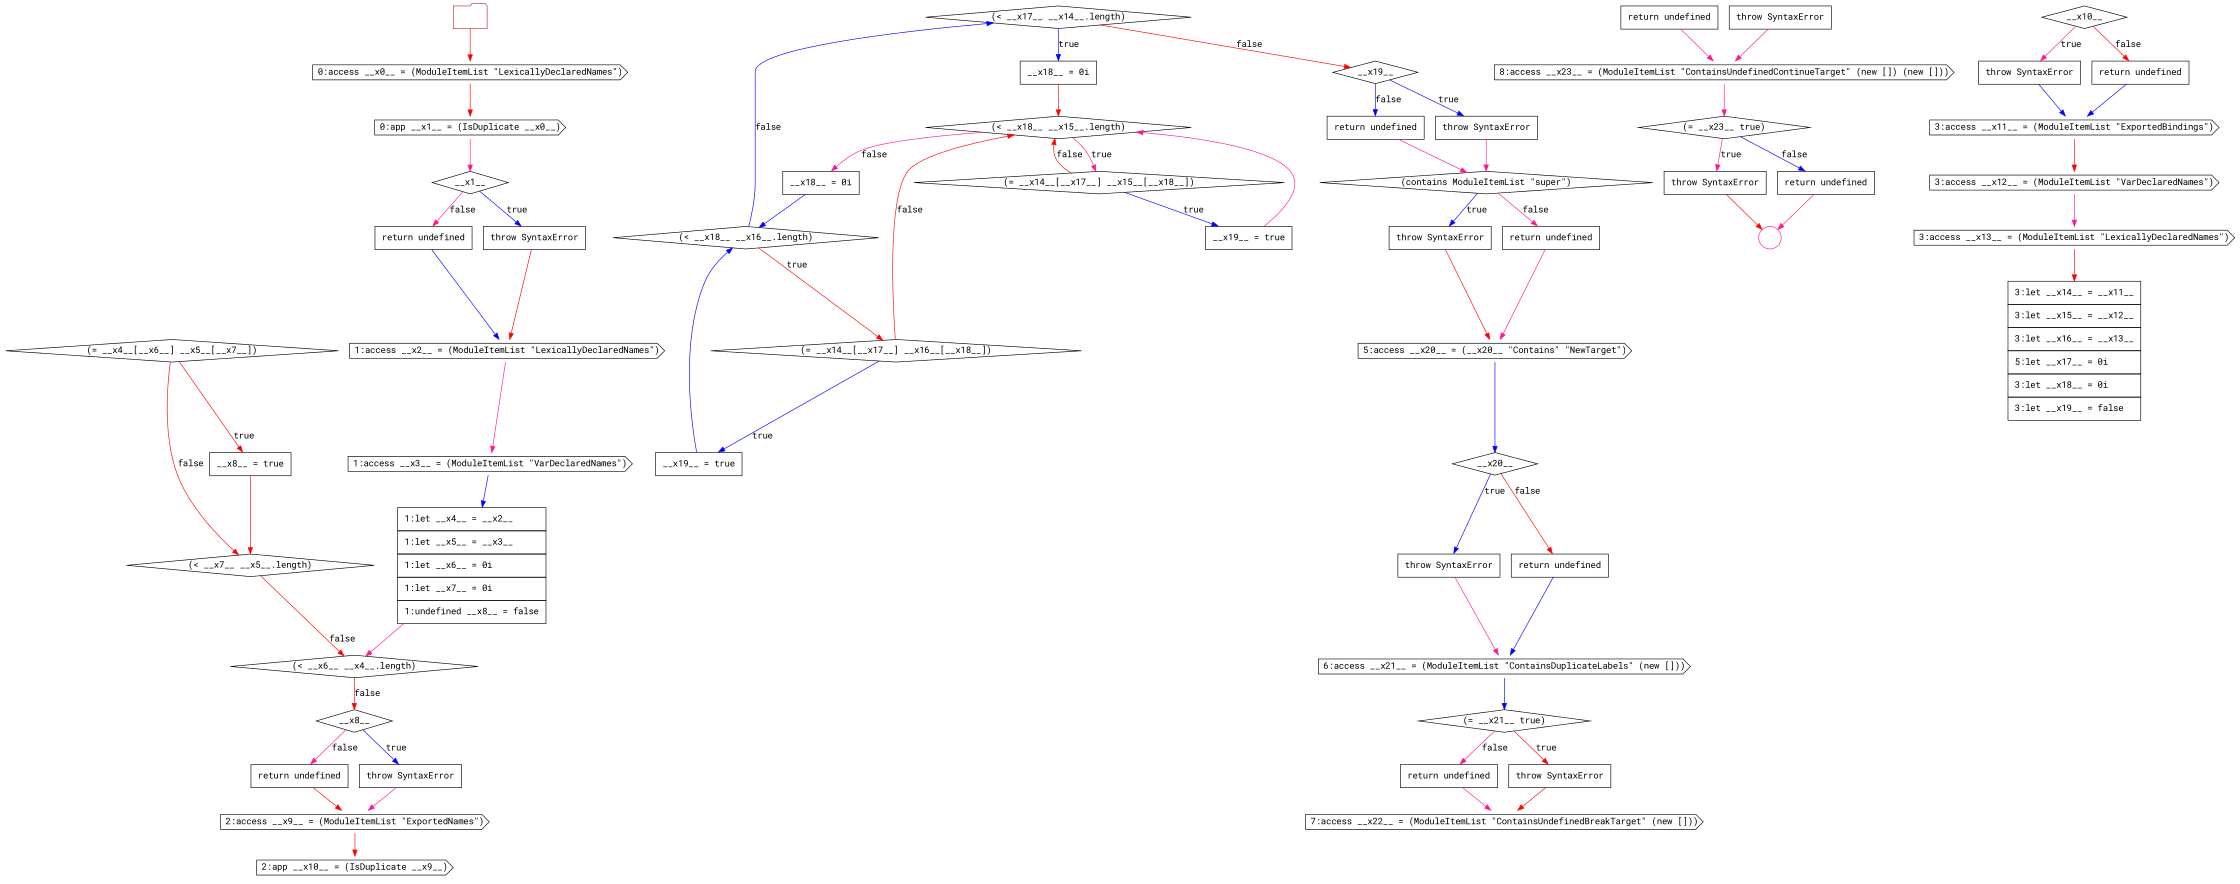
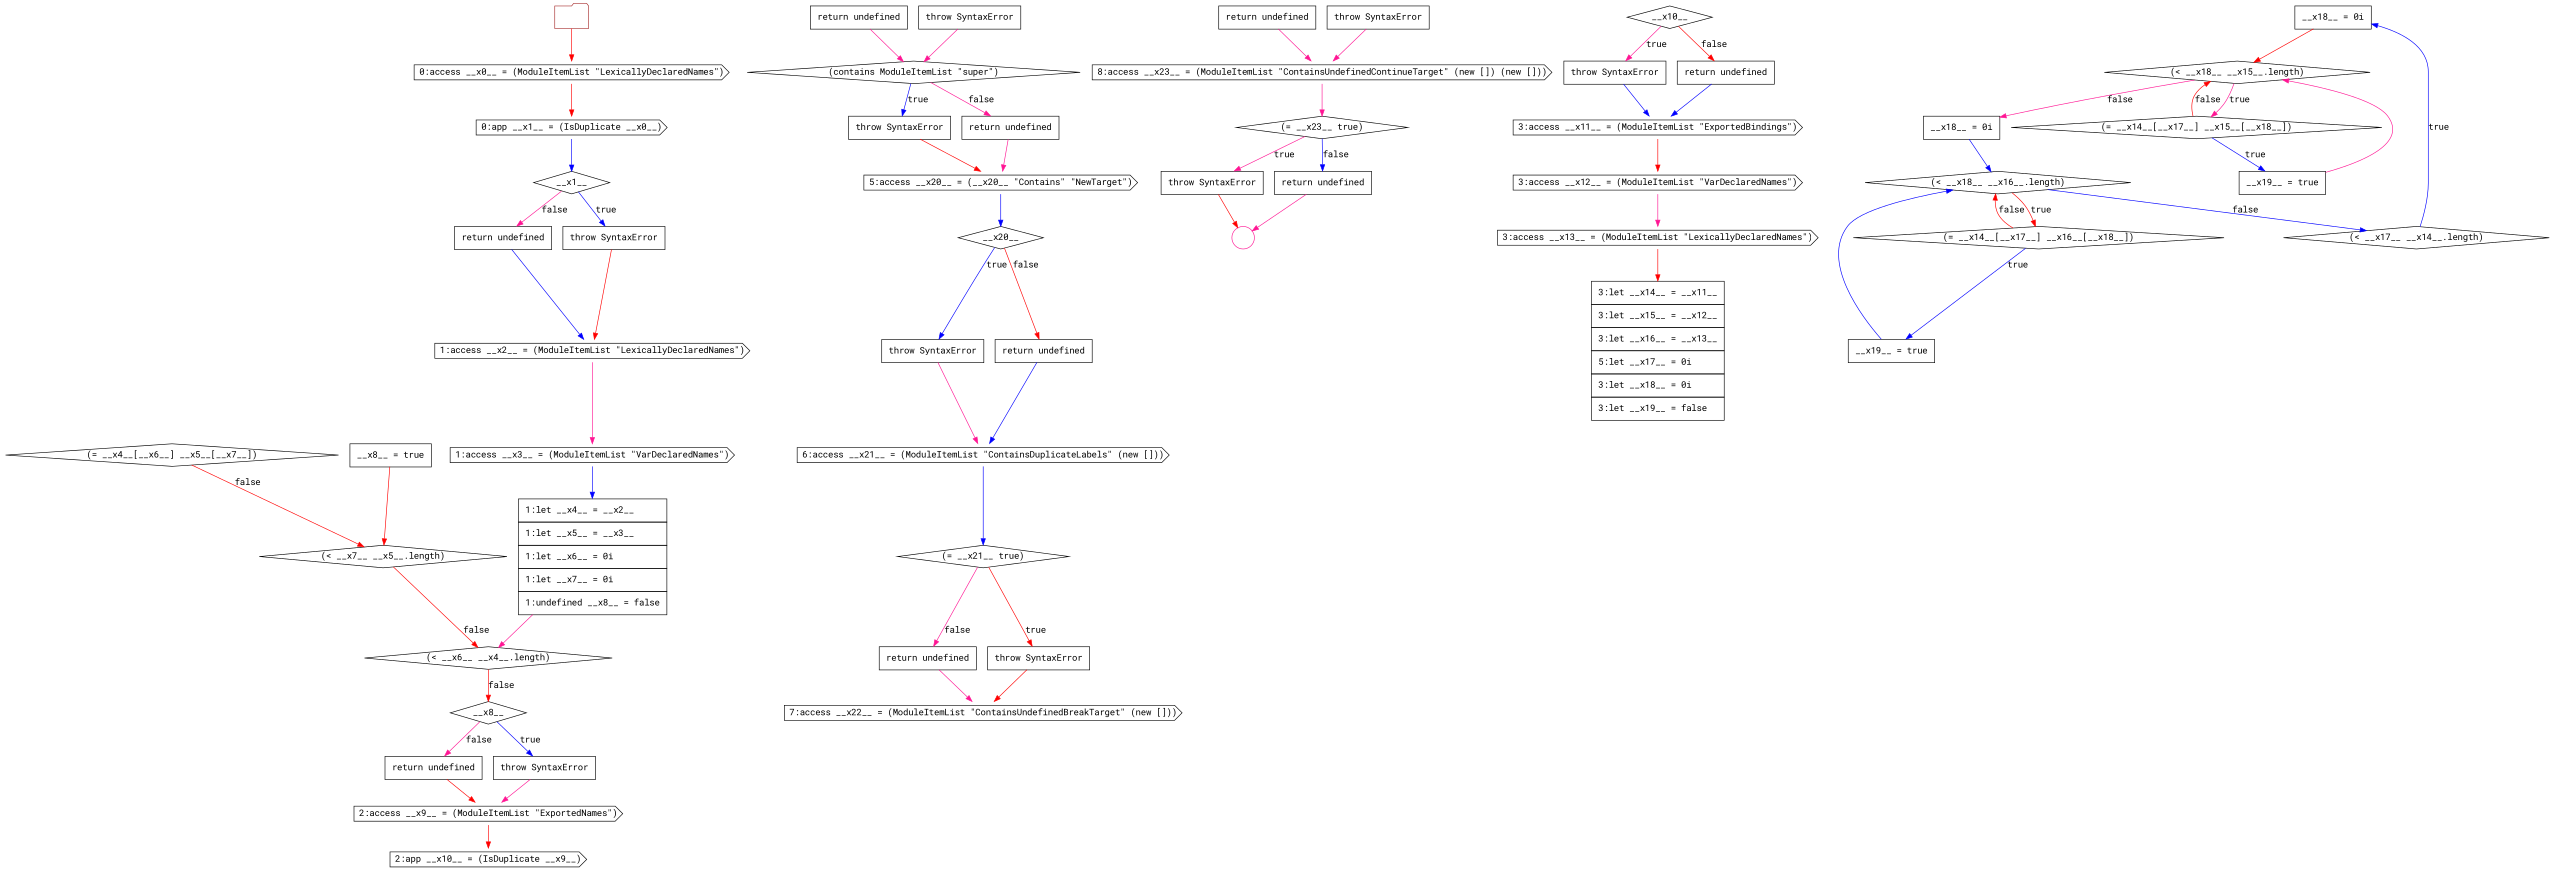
node "__x19__": removed
edge "0:app __x1__ = (IsDuplicate __x0__)" -> "__x1__": color deeppink -> blue
edge "(= __x14__[__x17__] __x16__[__x18__])" -> "(< __x18__ __x15__.length)": now "(= __x14__[__x17__] __x16__[__x18__])" -> "(< __x18__ __x16__.length)"
edge "(= __x4__[__x6__] __x5__[__x7__])" -> "__x8__ = true": removed, label "true"
